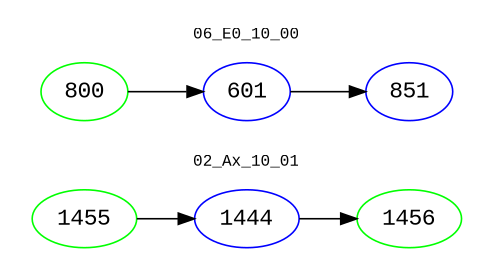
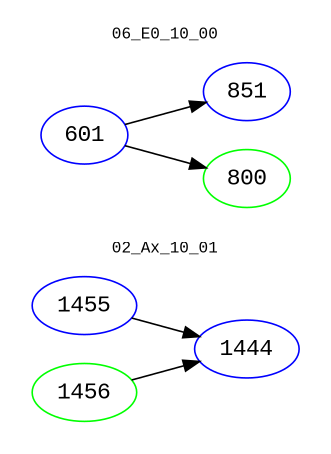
edge "800" -> "601": reversed
node "1455": color green -> blue
edge "1444" -> "1456": reversed
